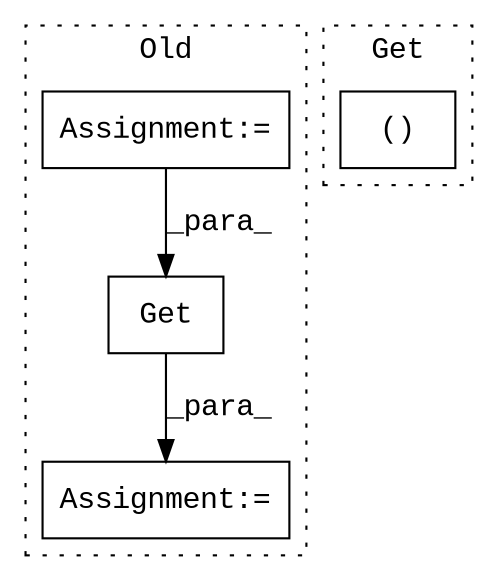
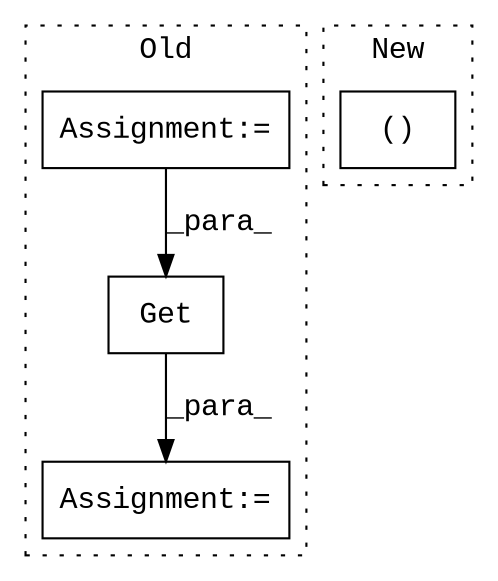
cluster "Get": label "Get" -> "New"
